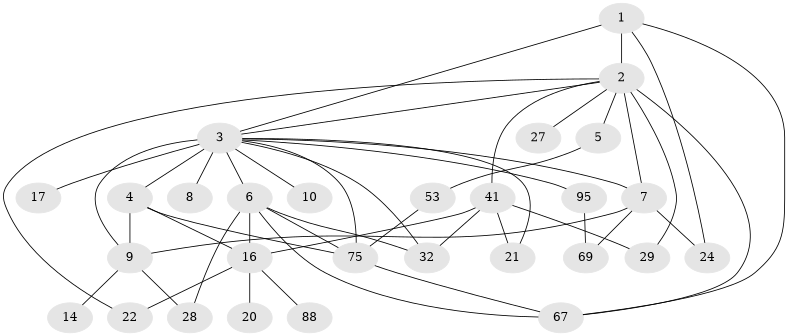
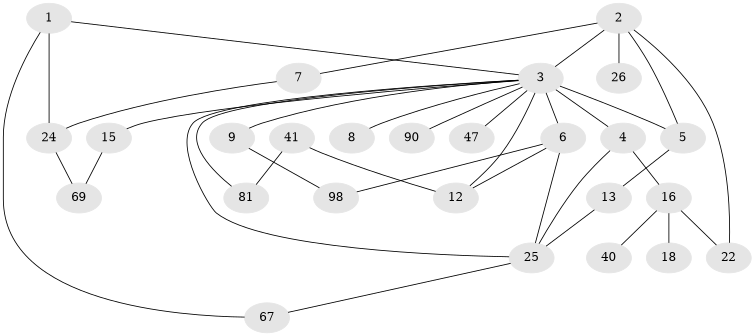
edge "1" -- "2": removed
edge "2" -- "41": removed
node "27": label "27" -> "26"
edge "3" -- "7": now "3" -- "5"
node "17": label "17" -> "47"
node "10": label "10" -> "90"
node "53": label "53" -> "13"
node "95": label "95" -> "15"
edge "41" -- "16": removed
edge "4" -- "9": removed
edge "6" -- "16": removed
edge "7" -- "69": now "24" -- "69"
edge "7" -- "9": removed
edge "2" -- "67": removed
node "75": label "75" -> "25"
node "32": label "32" -> "12"
node "21": label "21" -> "81"
node "29": removed
edge "6" -- "67": removed
node "14": removed
node "28": label "28" -> "98"
node "20": label "20" -> "40"
node "88": label "88" -> "18"
